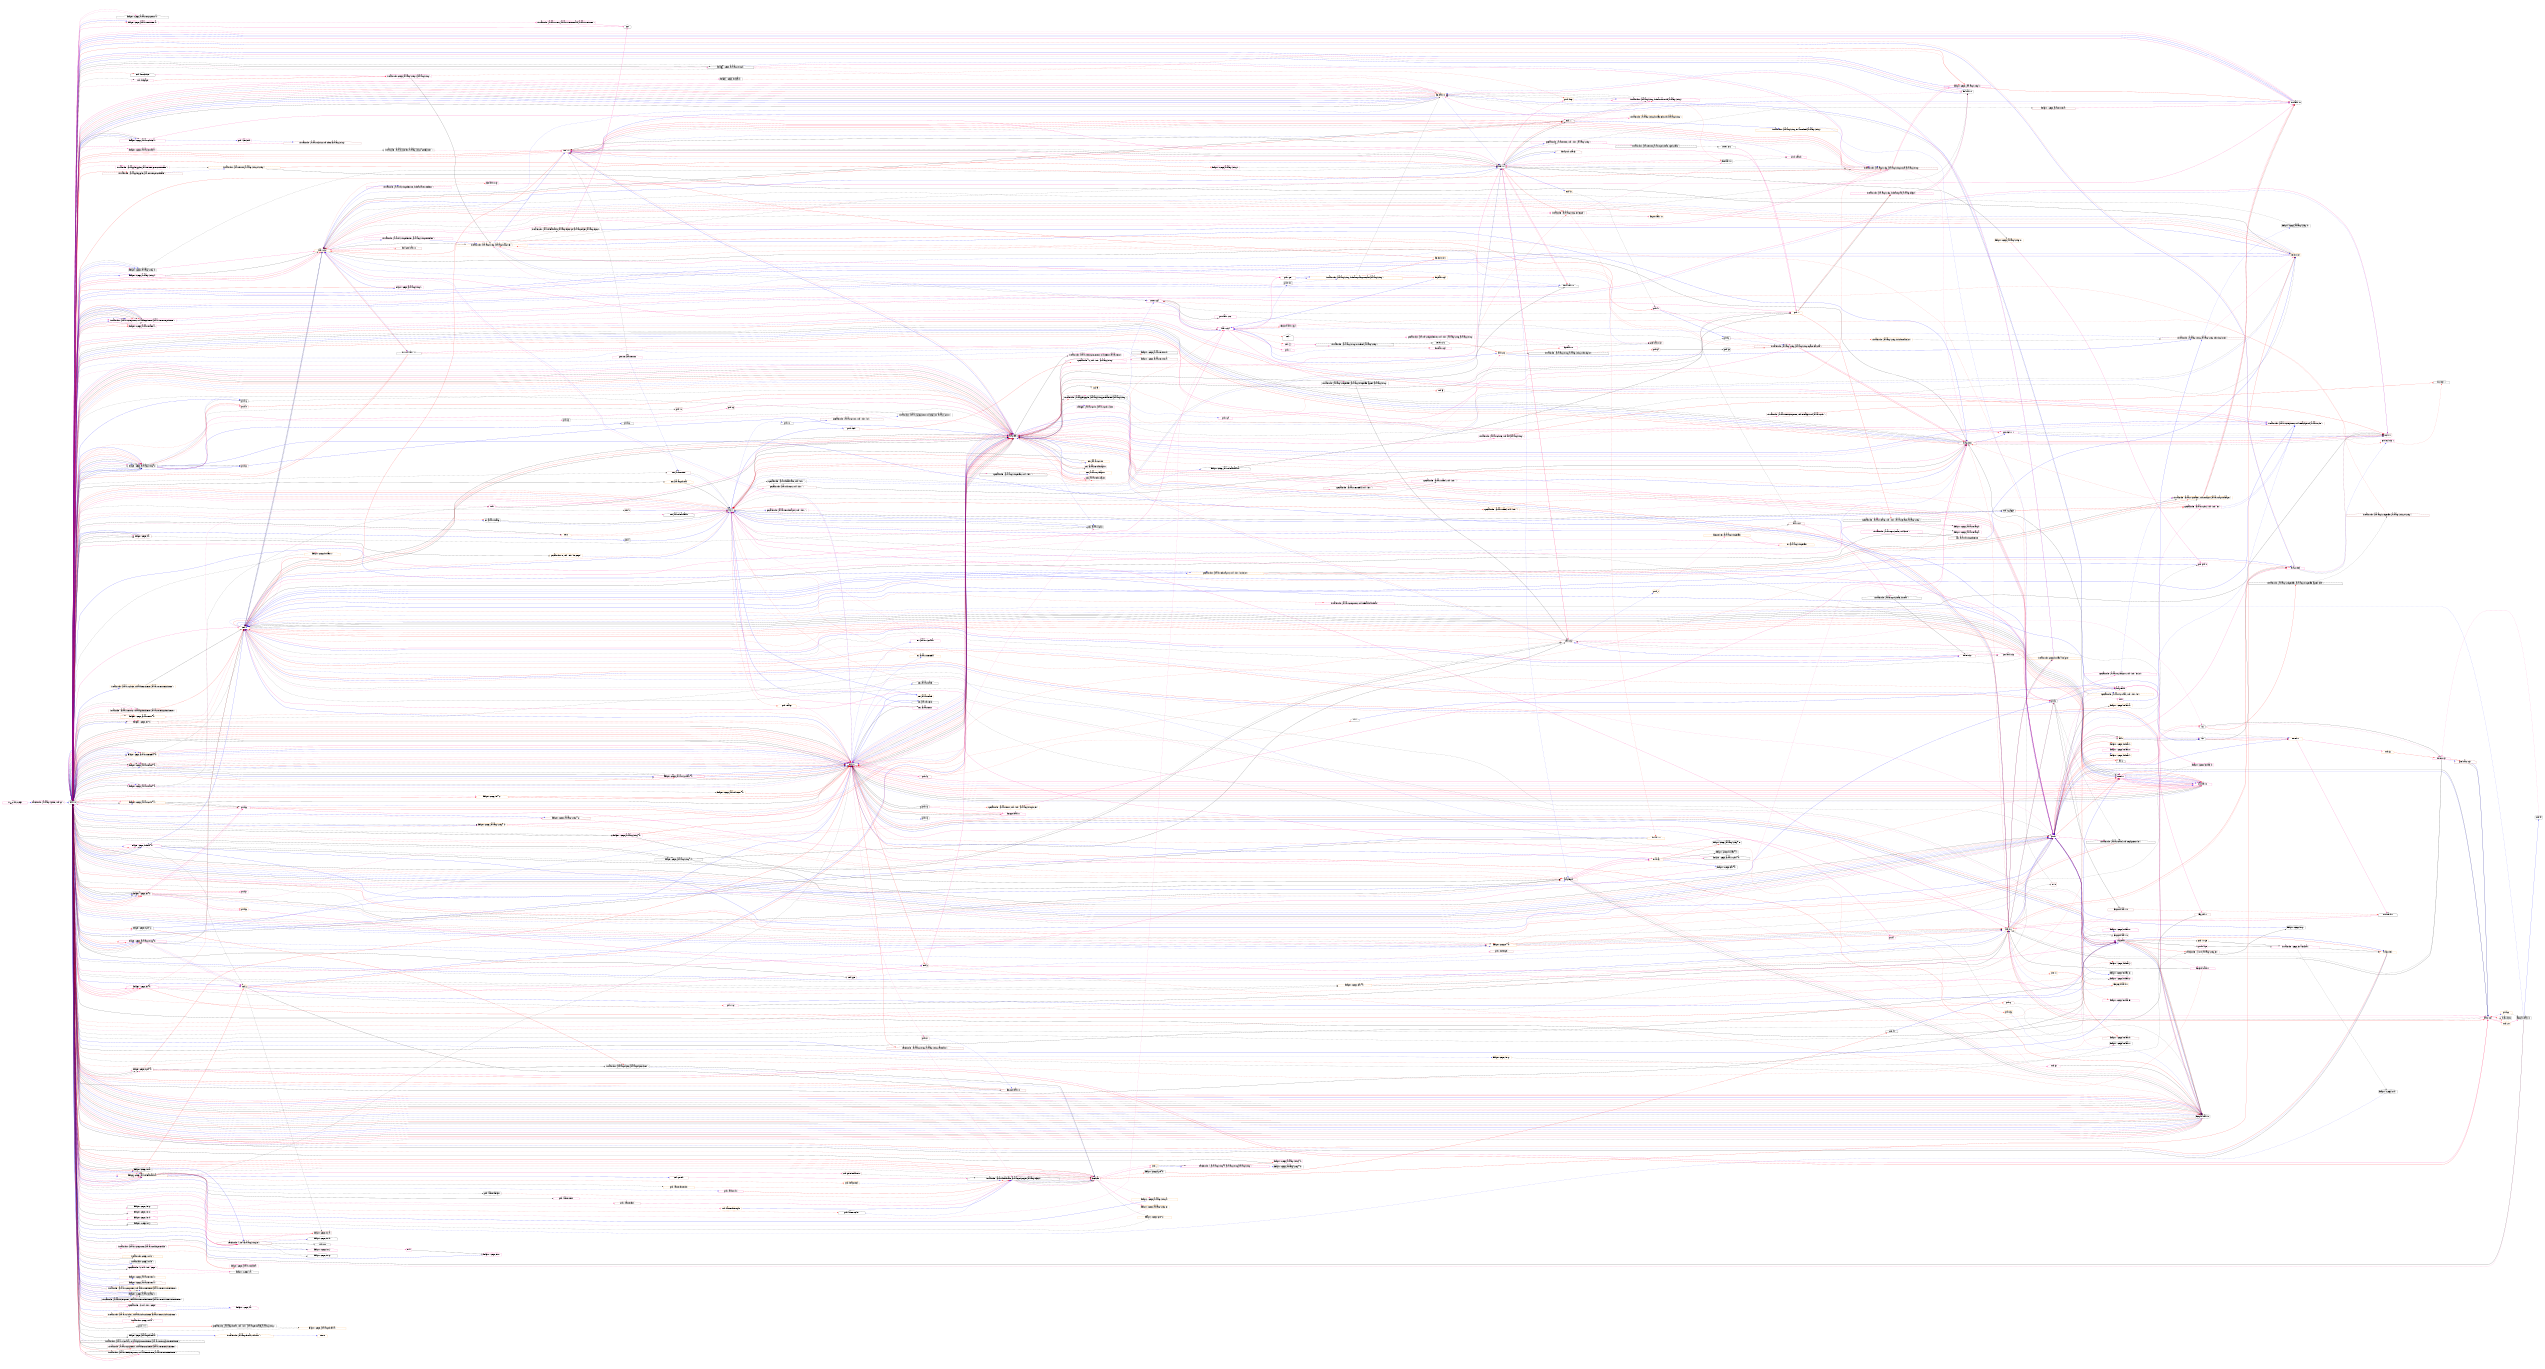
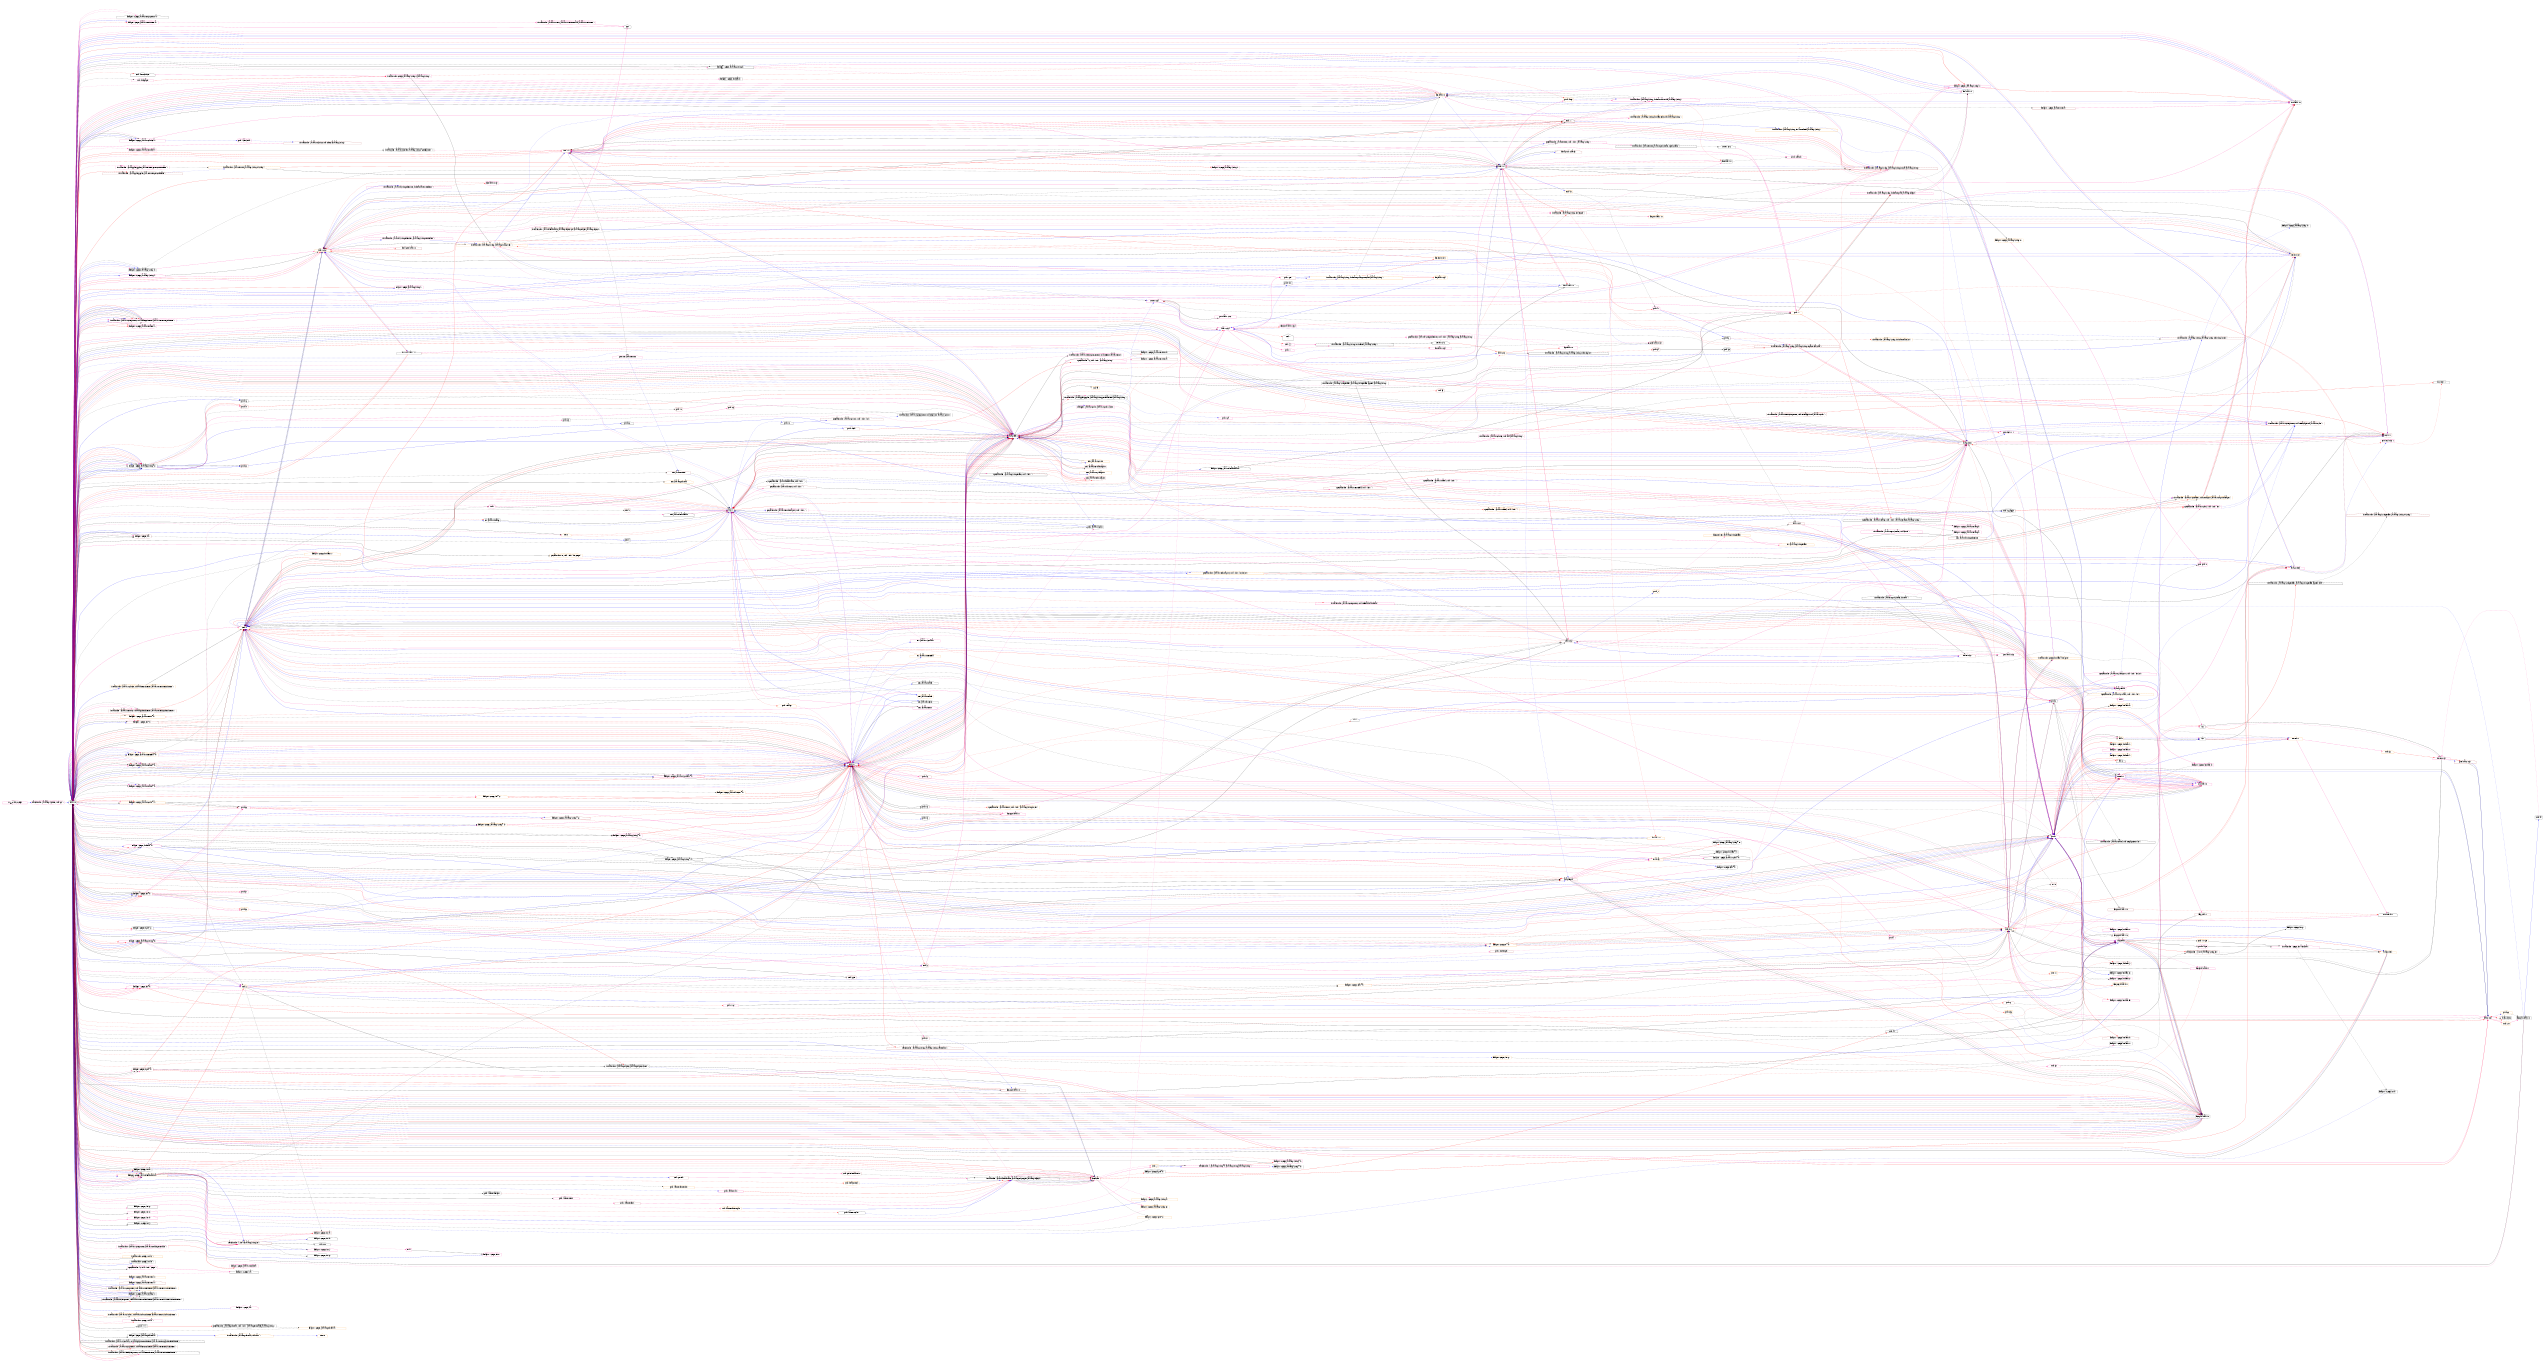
node "specialinvoke <f: void <init>(CHAT)>": removed
